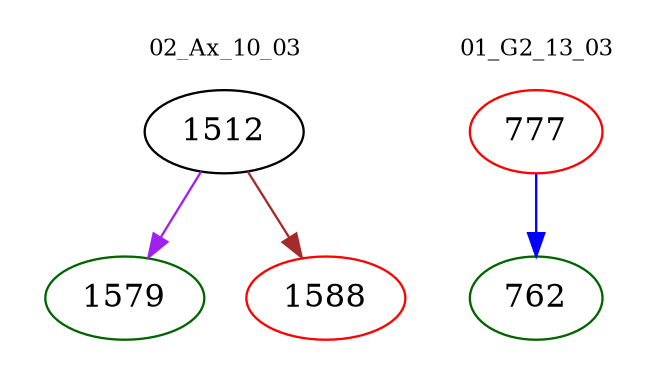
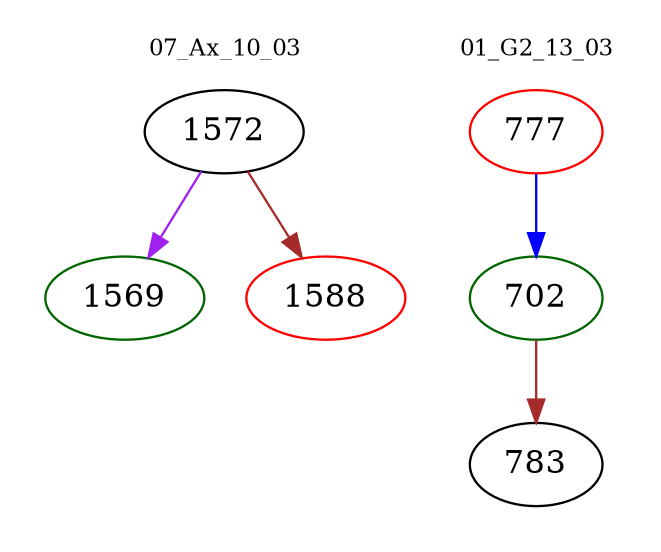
cluster "02_Ax_10_03": label "02_Ax_10_03" -> "07_Ax_10_03"
node "1512": label "1512" -> "1572"
node "1579": label "1579" -> "1569"
node "762": label "762" -> "702"
node "783": added
